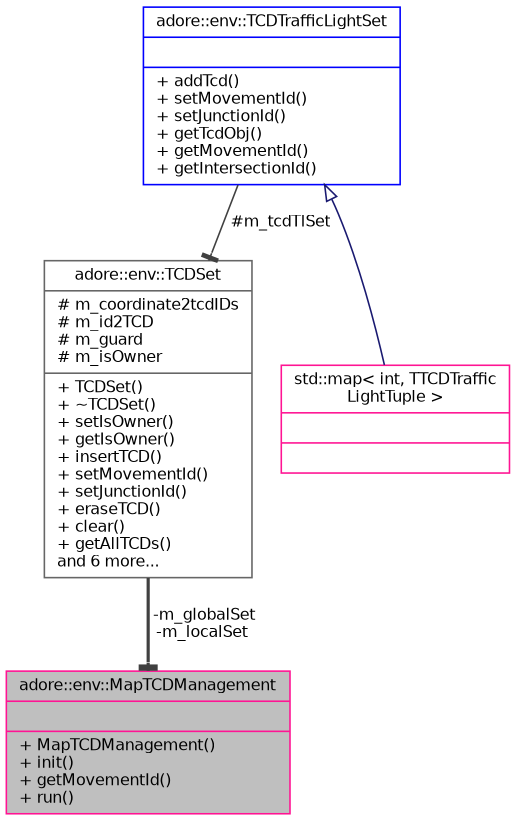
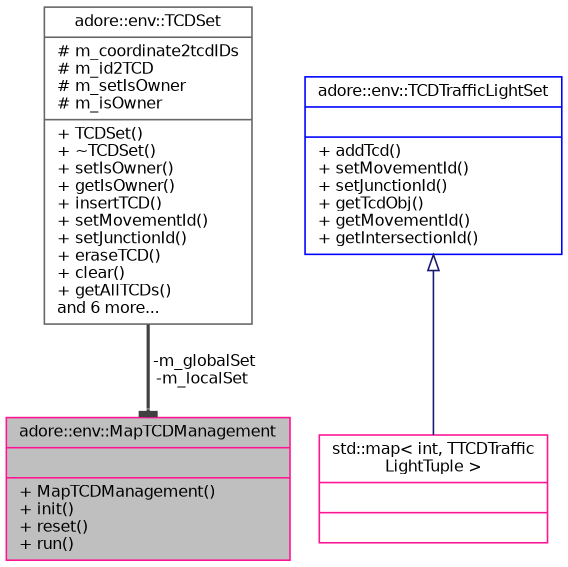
edge "adore::env::TCDTrafficLightSet" -> "adore::env::TCDSet": removed, label "#m_tcdTlSet"
node "adore::env::TCDSet": text "# m_guard" -> "# m_setIsOwner"
node "adore::env::MapTCDManagement": text "+ getMovementId()" -> "+ reset()"
